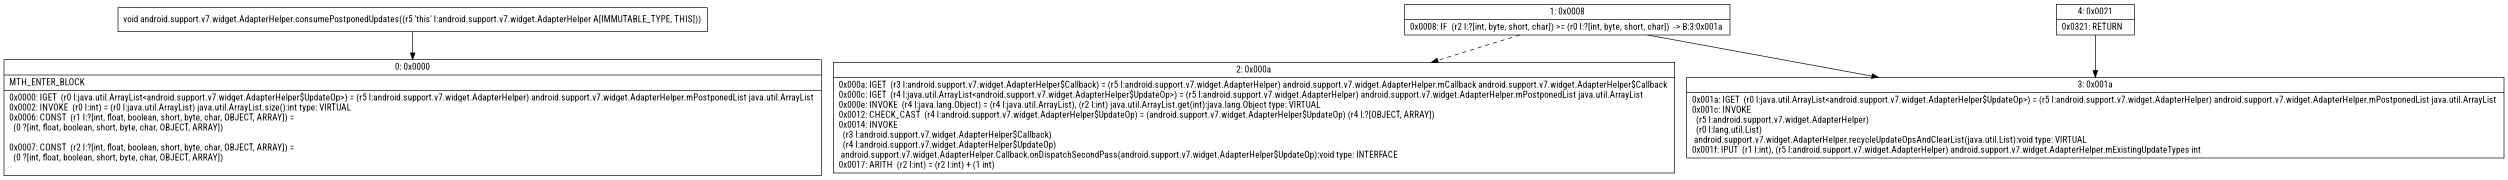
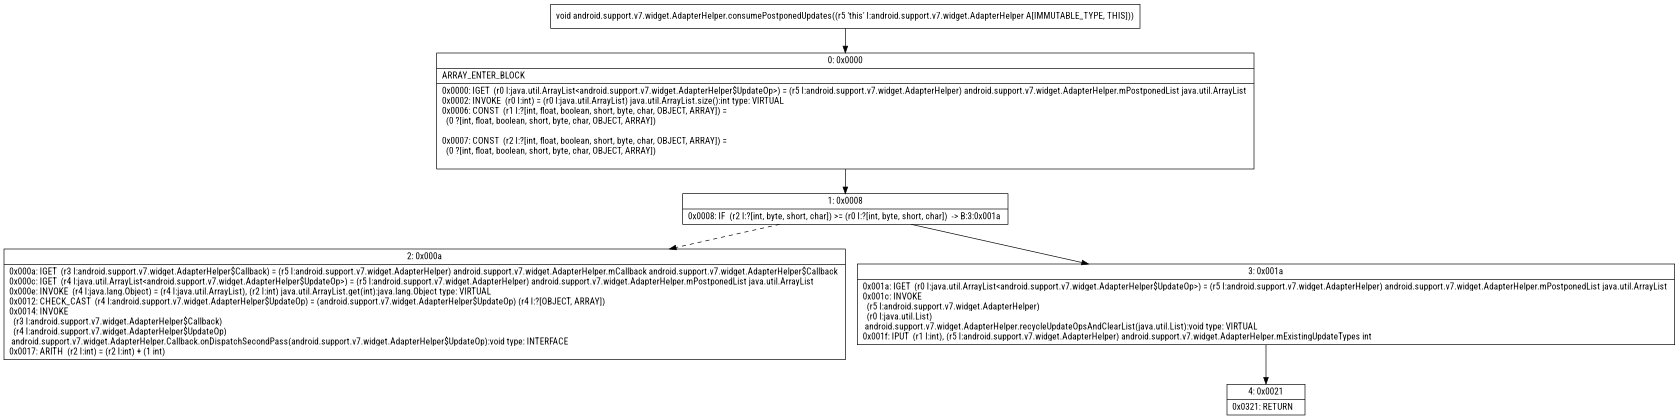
edge "4: 0x0021" -> "3: 0x001a": reversed
node "0: 0x0000": text "MTH_ENTER_BLOCK" -> "ARRAY_ENTER_BLOCK"
node "3: 0x001a": text "(r0 I:lang.util.List)" -> "(r0 I:java.util.List)"
edge "0: 0x0000" -> "1: 0x0008": added
